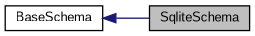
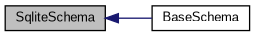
edge "SqliteSchema" -> "BaseSchema": reversed
